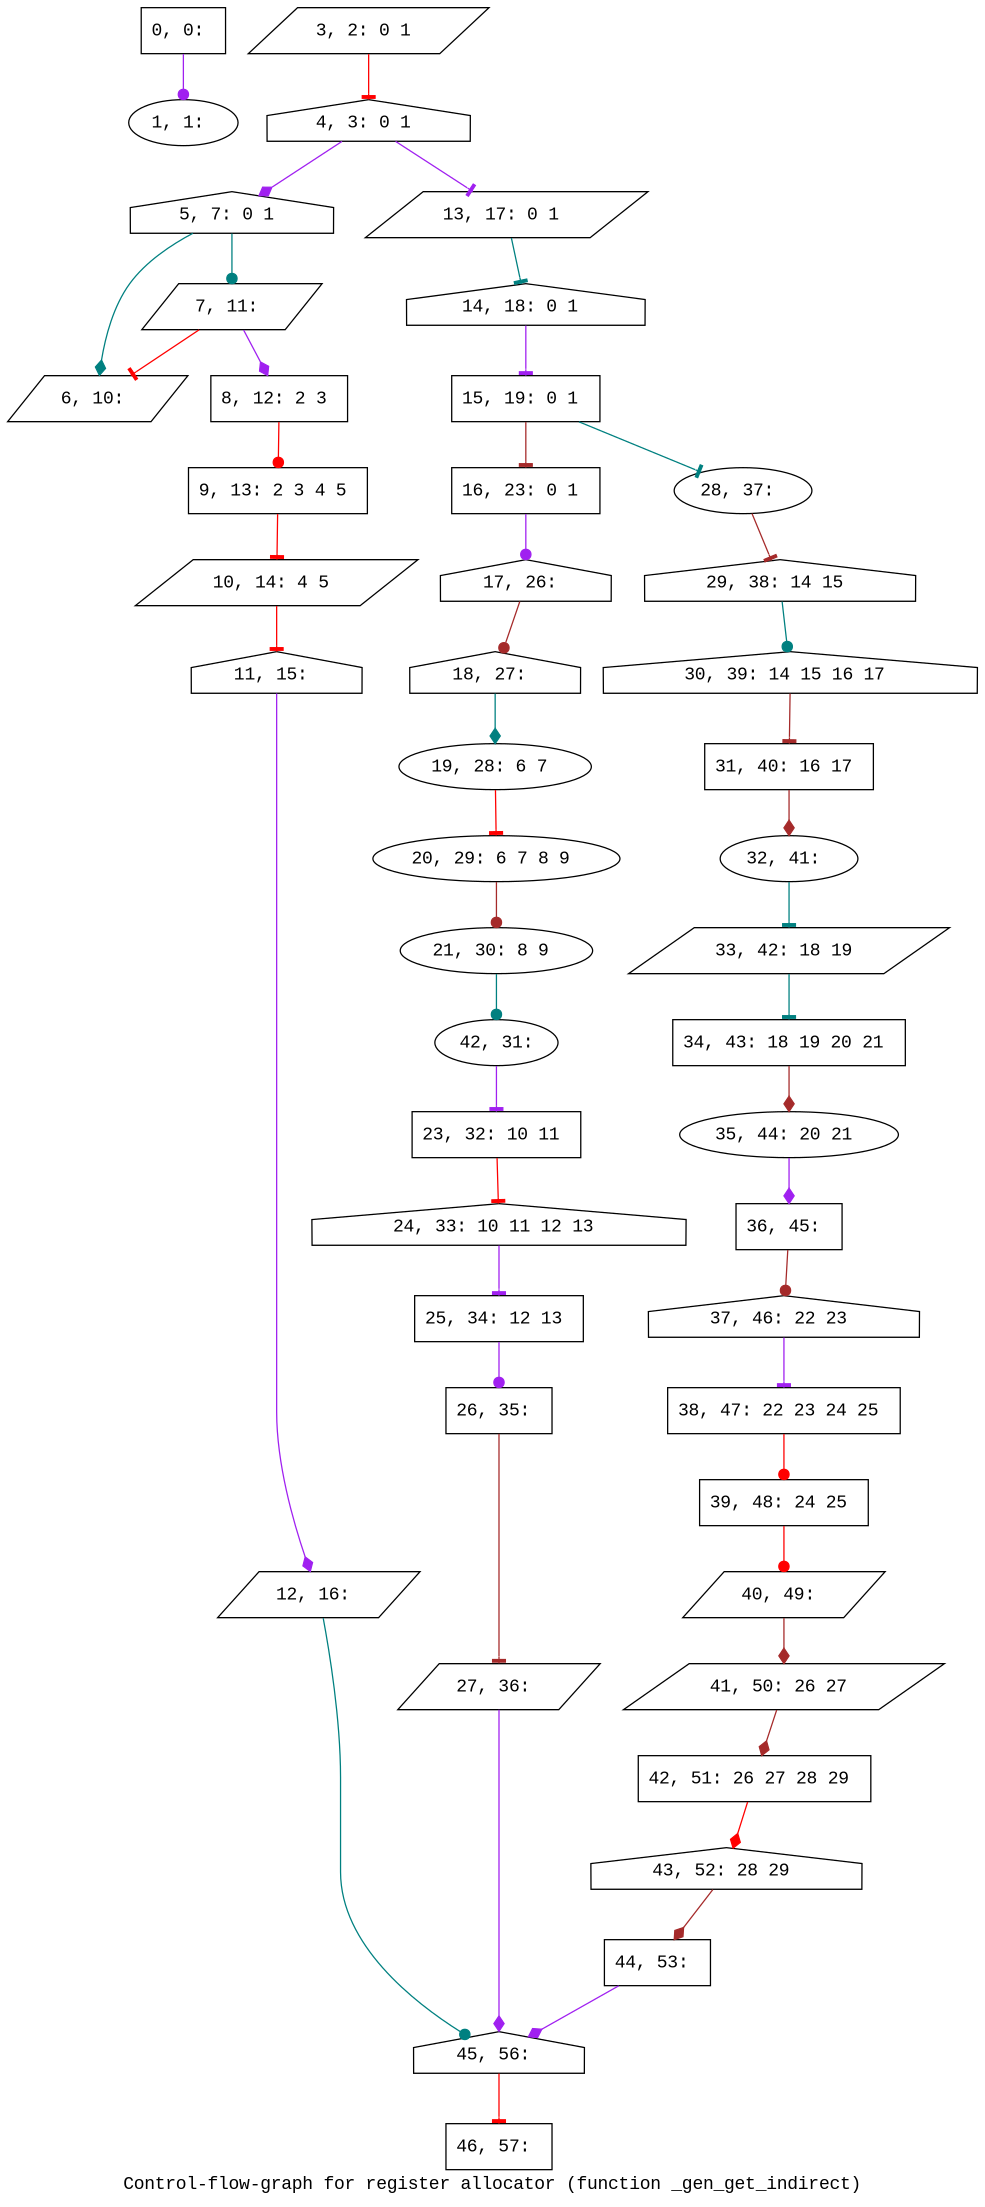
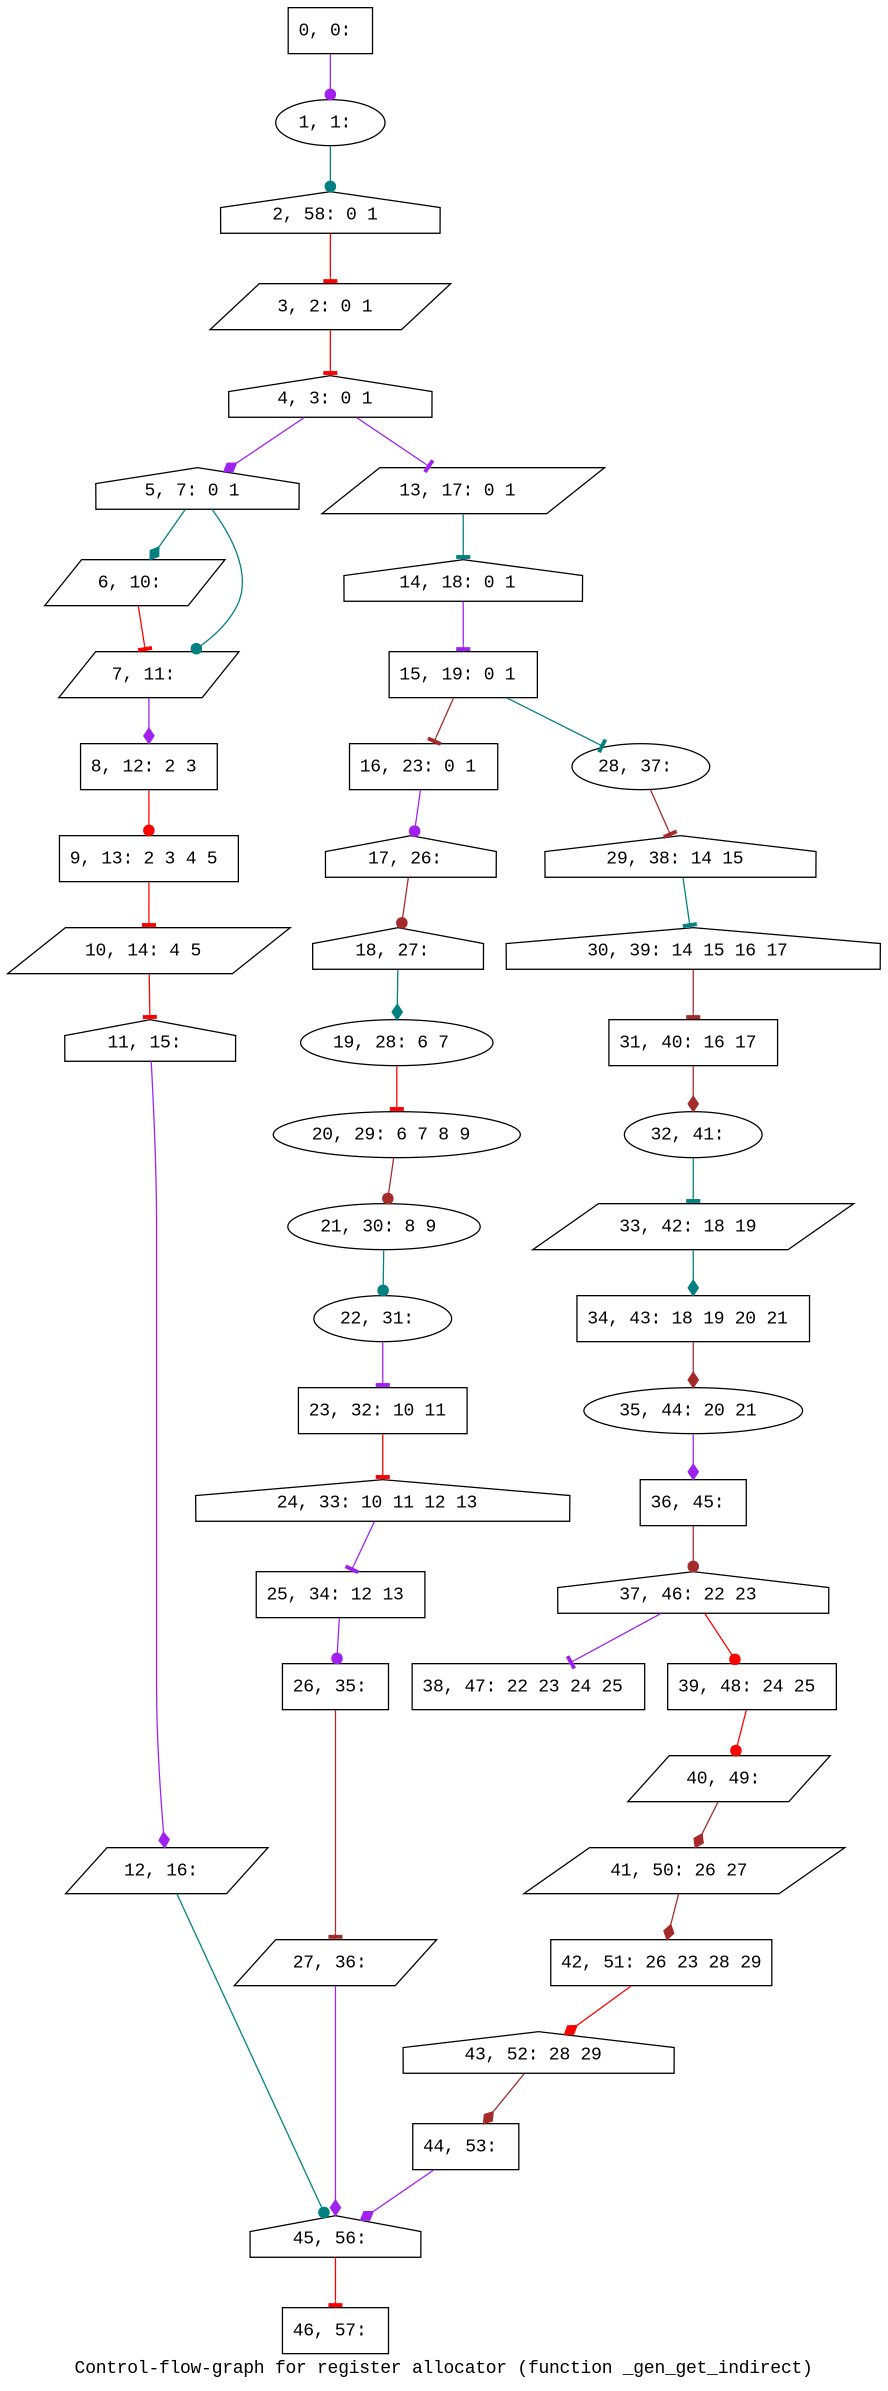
node "2, 58: 0 1": added
edge "7, 11:" -> "6, 10:": reversed
edge "29, 38: 14 15" -> "30, 39: 14 15 16 17": arrowhead dot -> tee
edge "33, 42: 18 19" -> "34, 43: 18 19 20 21": arrowhead tee -> diamond
node "42, 31:": label "42, 31:" -> "22, 31:"
edge "38, 47: 22 23 24 25" -> "39, 48: 24 25": now "37, 46: 22 23" -> "39, 48: 24 25"
node "42, 51: 26 27 28 29": label "42, 51: 26 27 28 29" -> "42, 51: 26 23 28 29"
